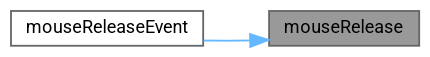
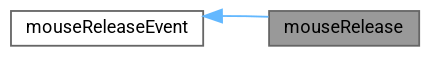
edge "mouseReleaseEvent" -> "mouseRelease": reversed
